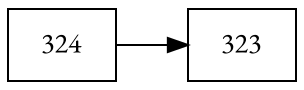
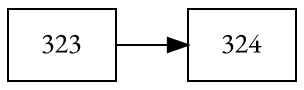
edge "324" -> "323": reversed
